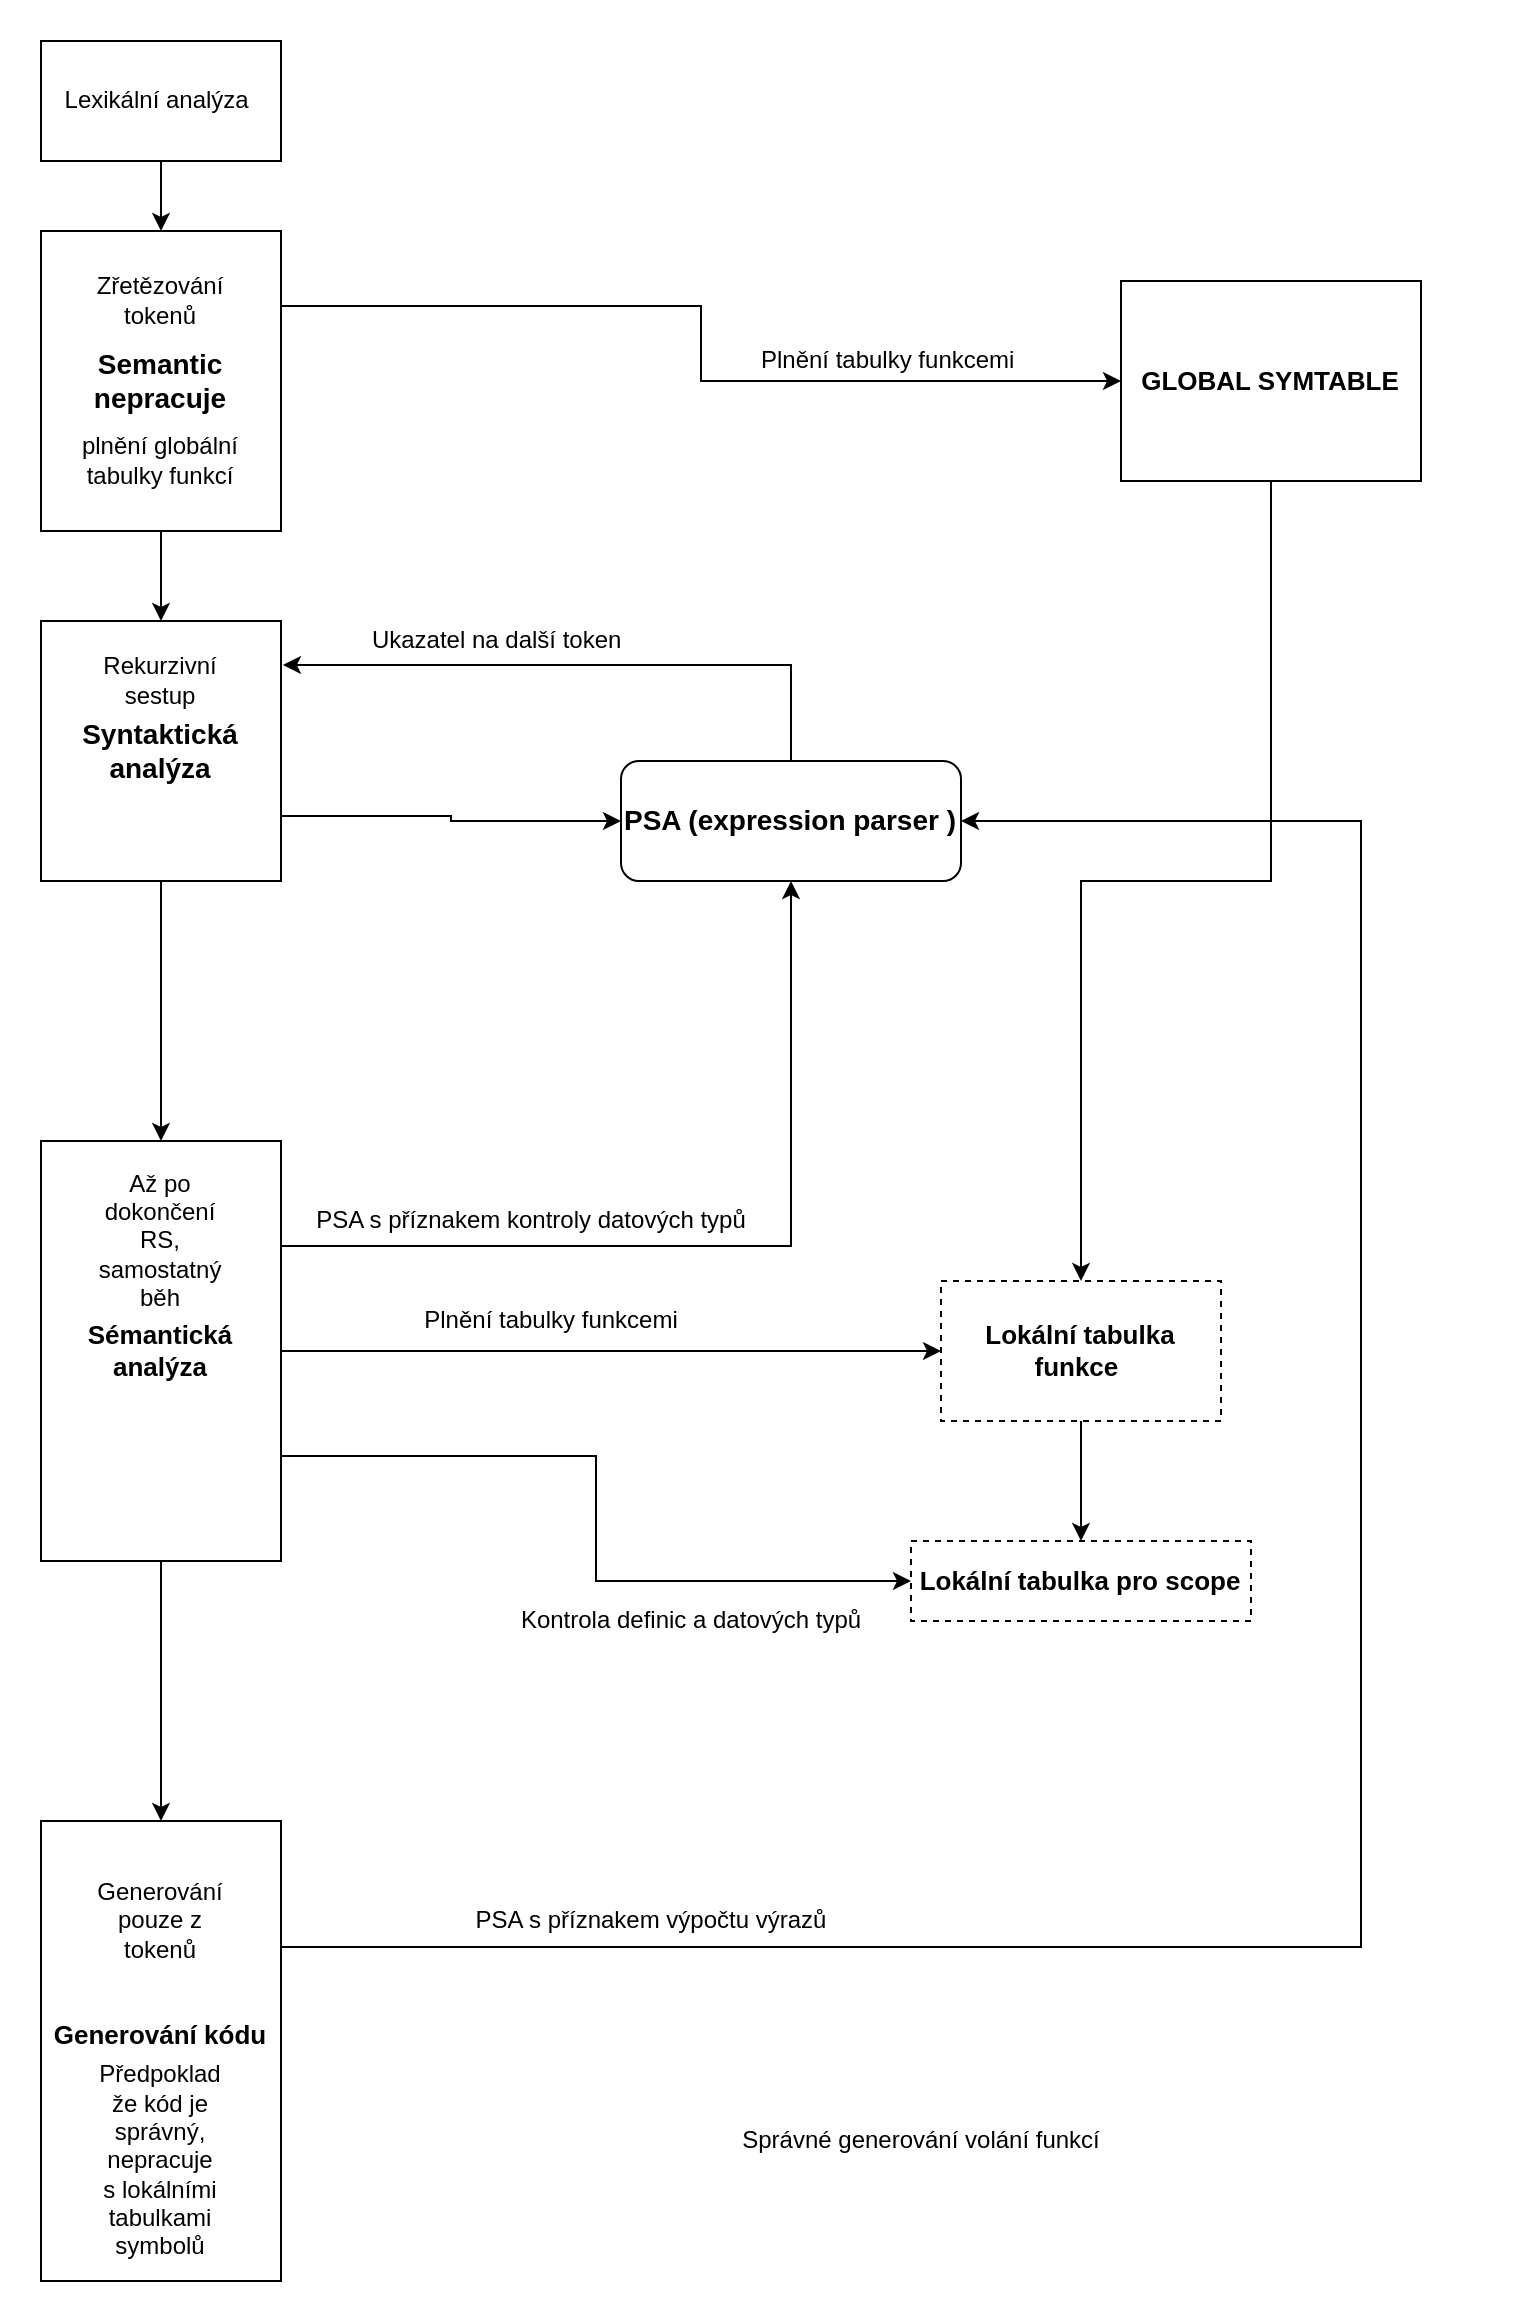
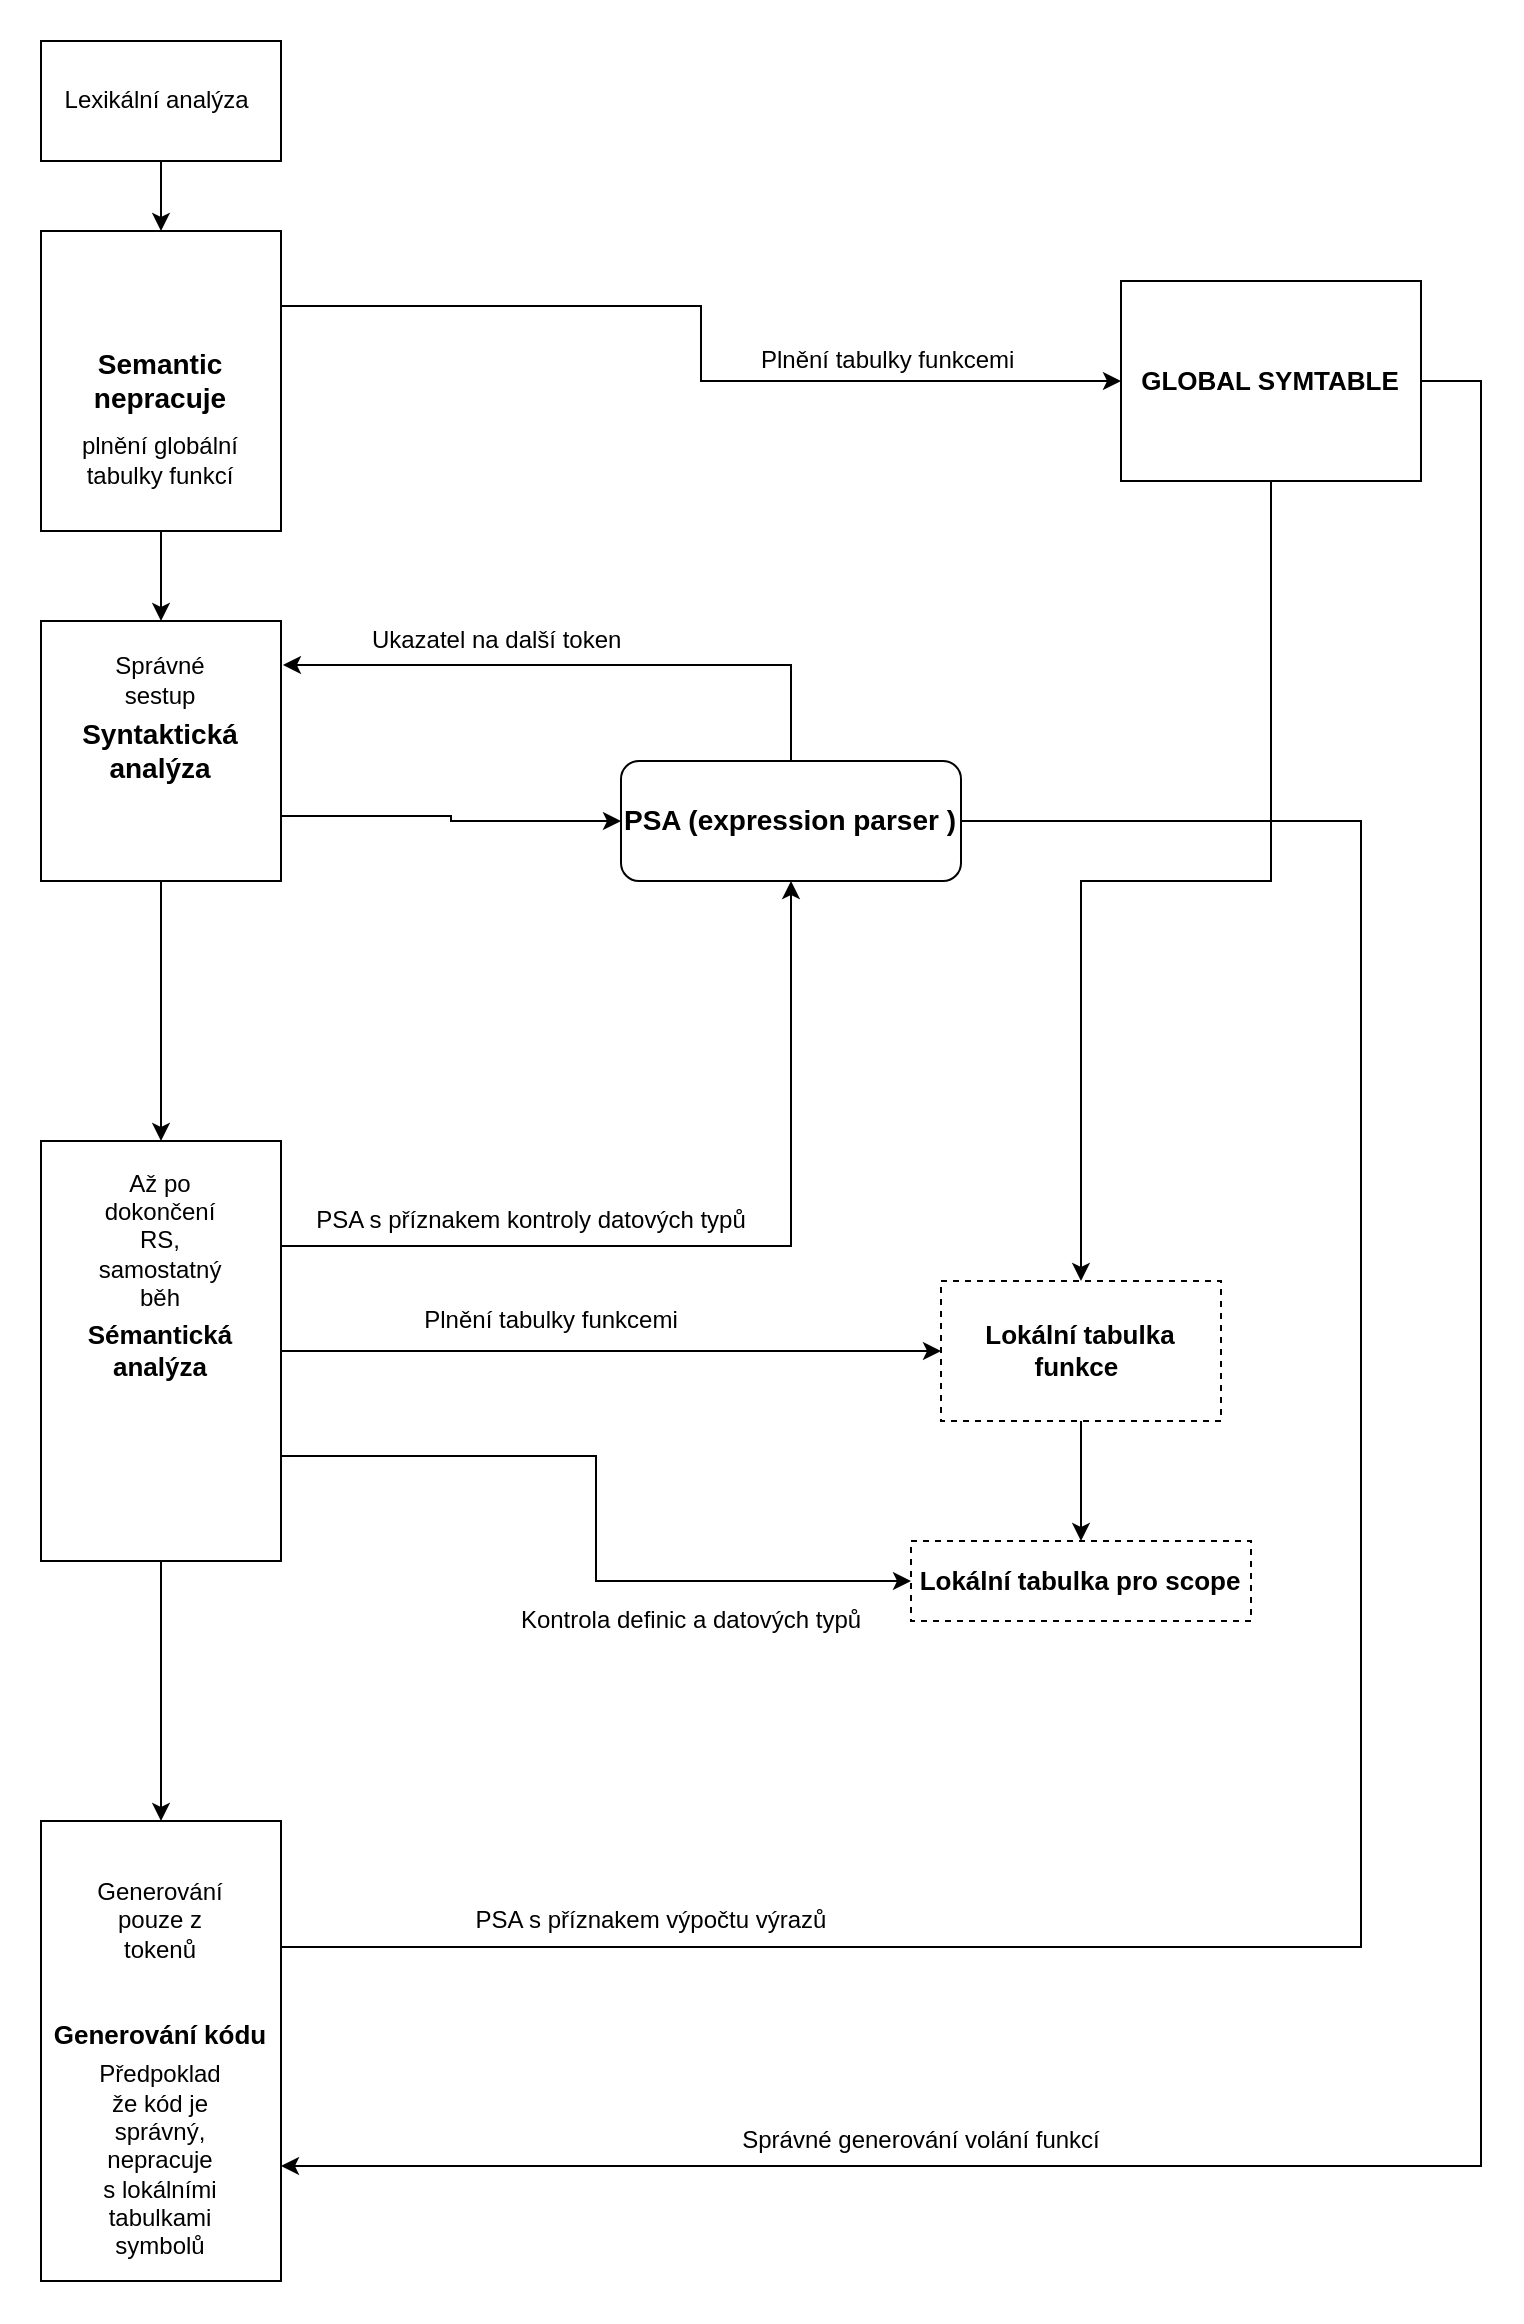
node "Zřetězování tokenů": removed
node "Rekurzivní sestup": label "Rekurzivní sestup" -> "Správné sestup"
edge "Generování kódu" -> "PSA (expression parser )": arrowhead classic -> none
edge "GLOBAL SYMTABLE" -> "Generování kódu": added
